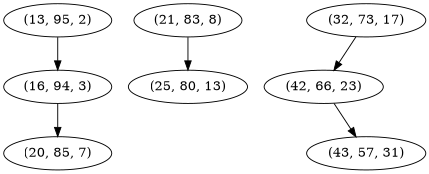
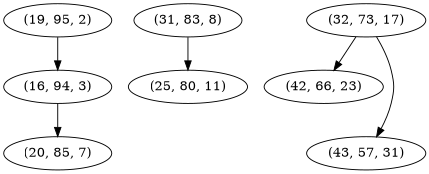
node "(13, 95, 2)": label "(13, 95, 2)" -> "(19, 95, 2)"
node "(21, 83, 8)": label "(21, 83, 8)" -> "(31, 83, 8)"
node "(25, 80, 13)": label "(25, 80, 13)" -> "(25, 80, 11)"
edge "(42, 66, 23)" -> "(43, 57, 31)": now "(32, 73, 17)" -> "(43, 57, 31)"
